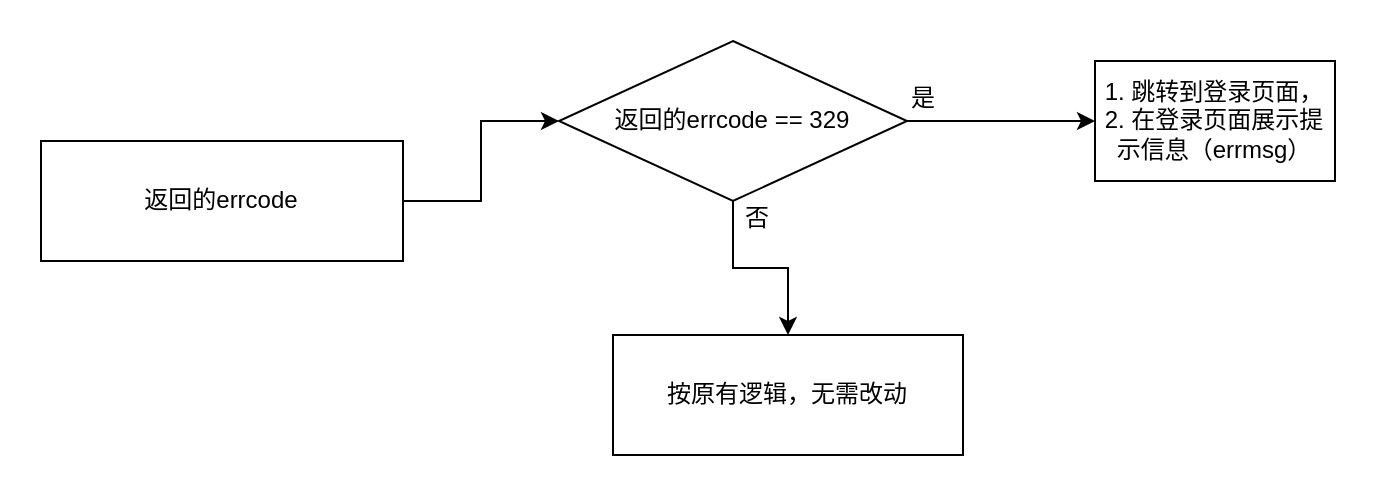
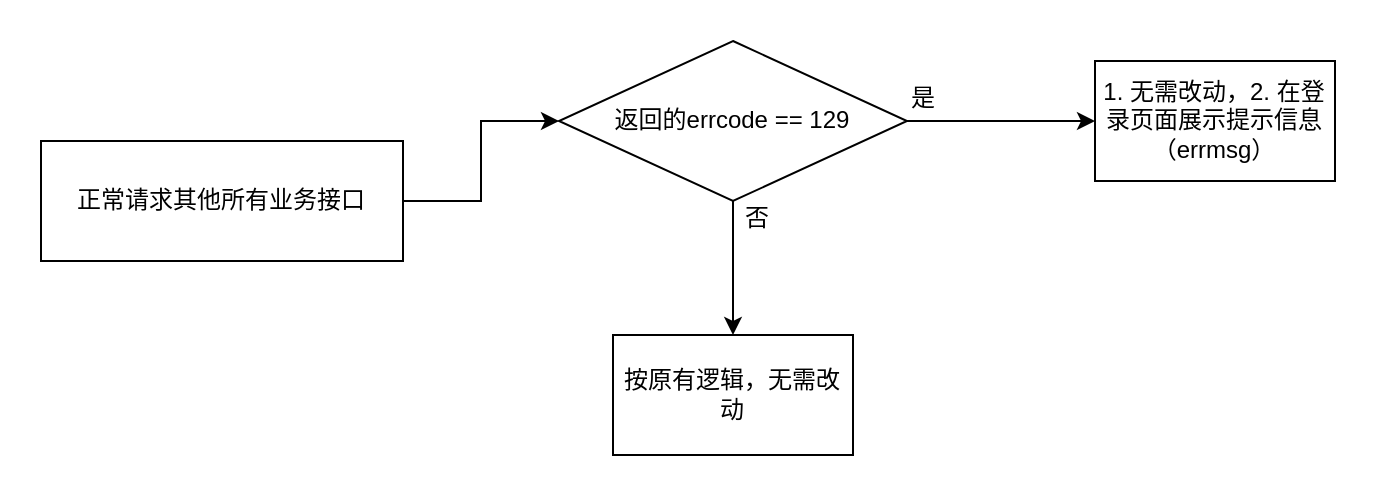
node "返回的errcode == 329": label "返回的errcode == 329" -> "返回的errcode == 129"
node "1. 跳转到登录页面，2. 在登录页面展示提示信息（errmsg）": label "1. 跳转到登录页面，2. 在登录页面展示提示信息（errmsg）" -> "1. 无需改动，2. 在登录页面展示提示信息（errmsg）"
node "返回的errcode": label "返回的errcode" -> "正常请求其他所有业务接口"
node "按原有逻辑，无需改动": size 350x120 -> 240x120
